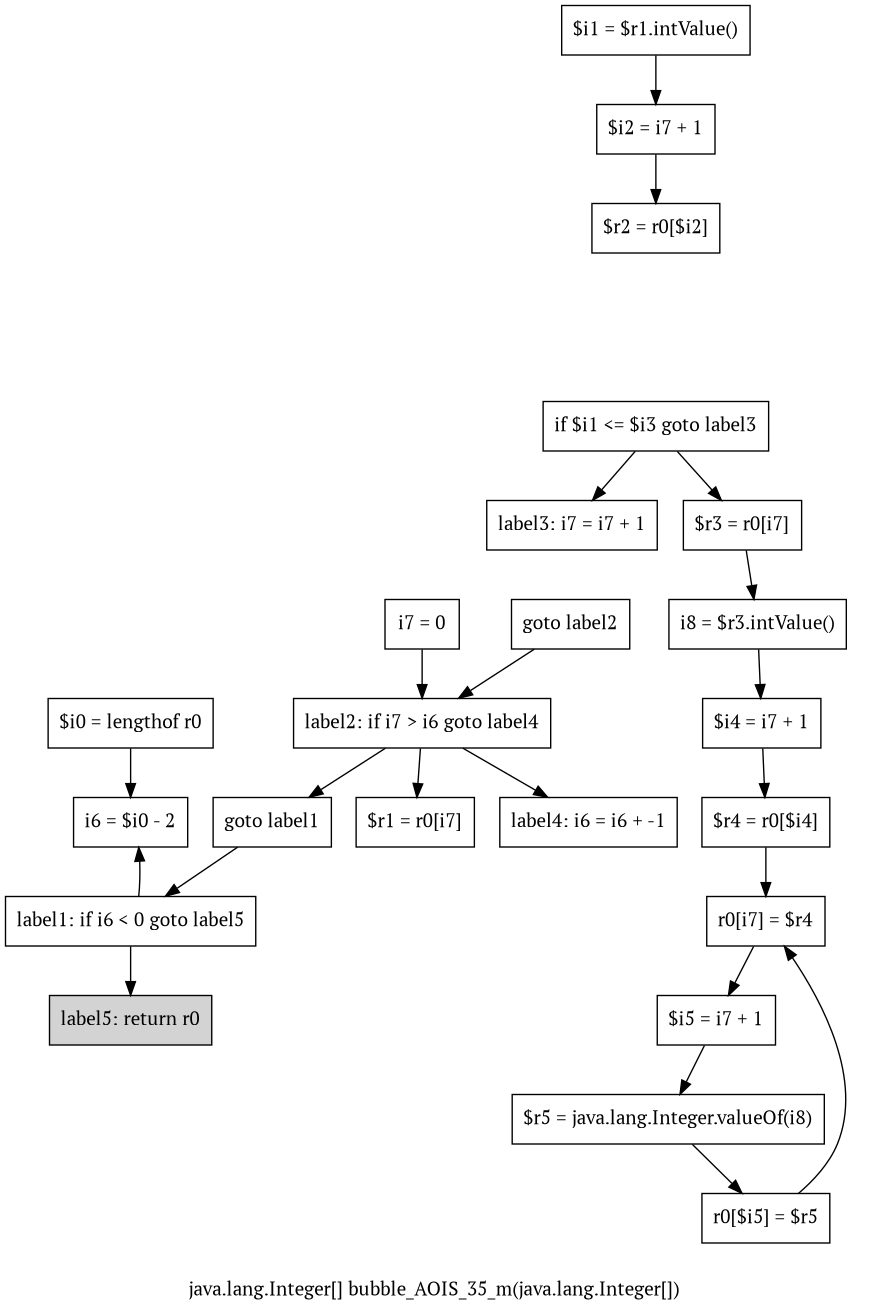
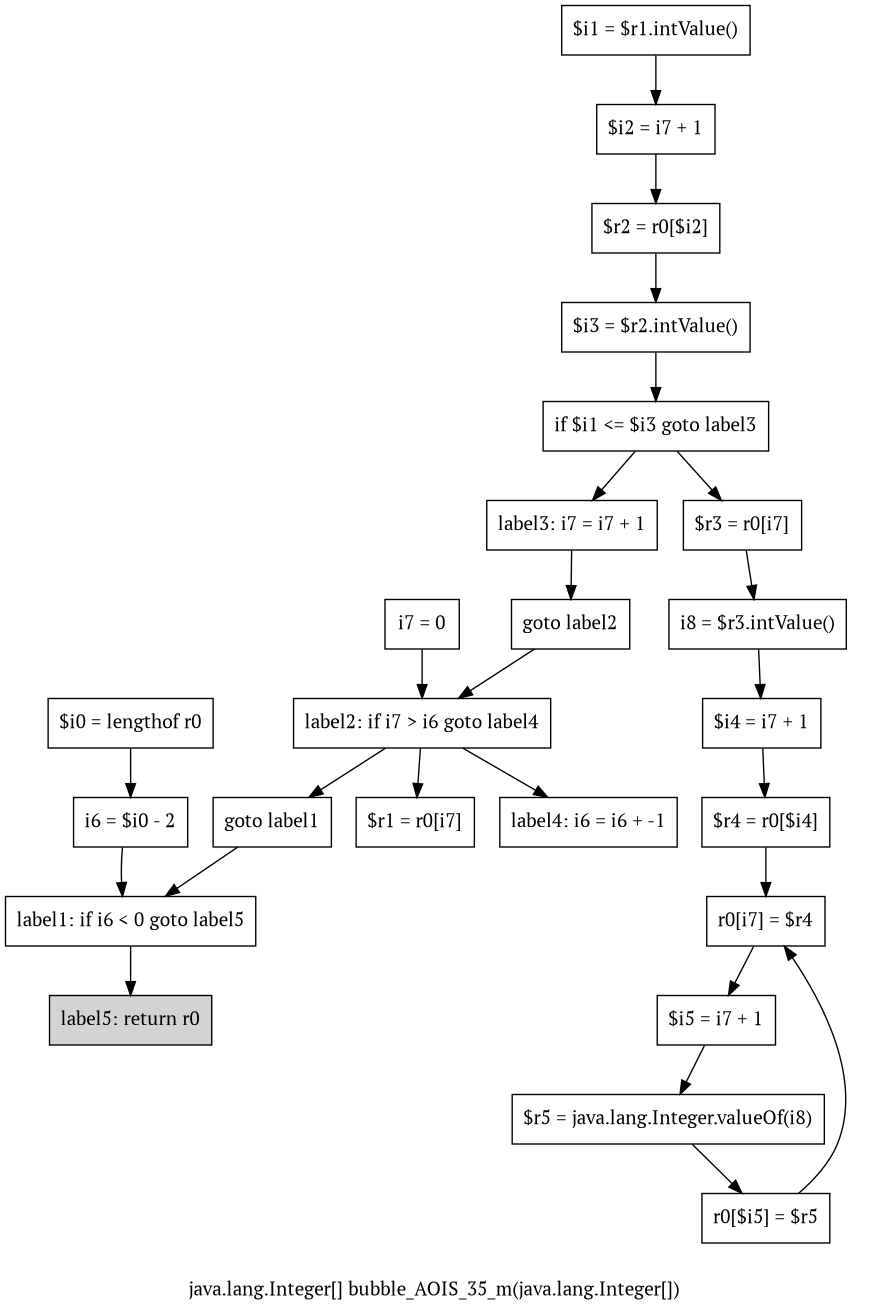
node "$i3 = $r2.intValue()": added
edge "label3: i7 = i7 + 1" -> "goto label2": added
edge "label1: if i6 < 0 goto label5" -> "i6 = $i0 - 2": reversed
